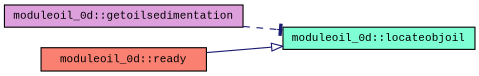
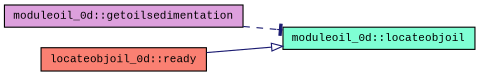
node "moduleoil_0d::ready": label "moduleoil_0d::ready" -> "locateobjoil_0d::ready"
